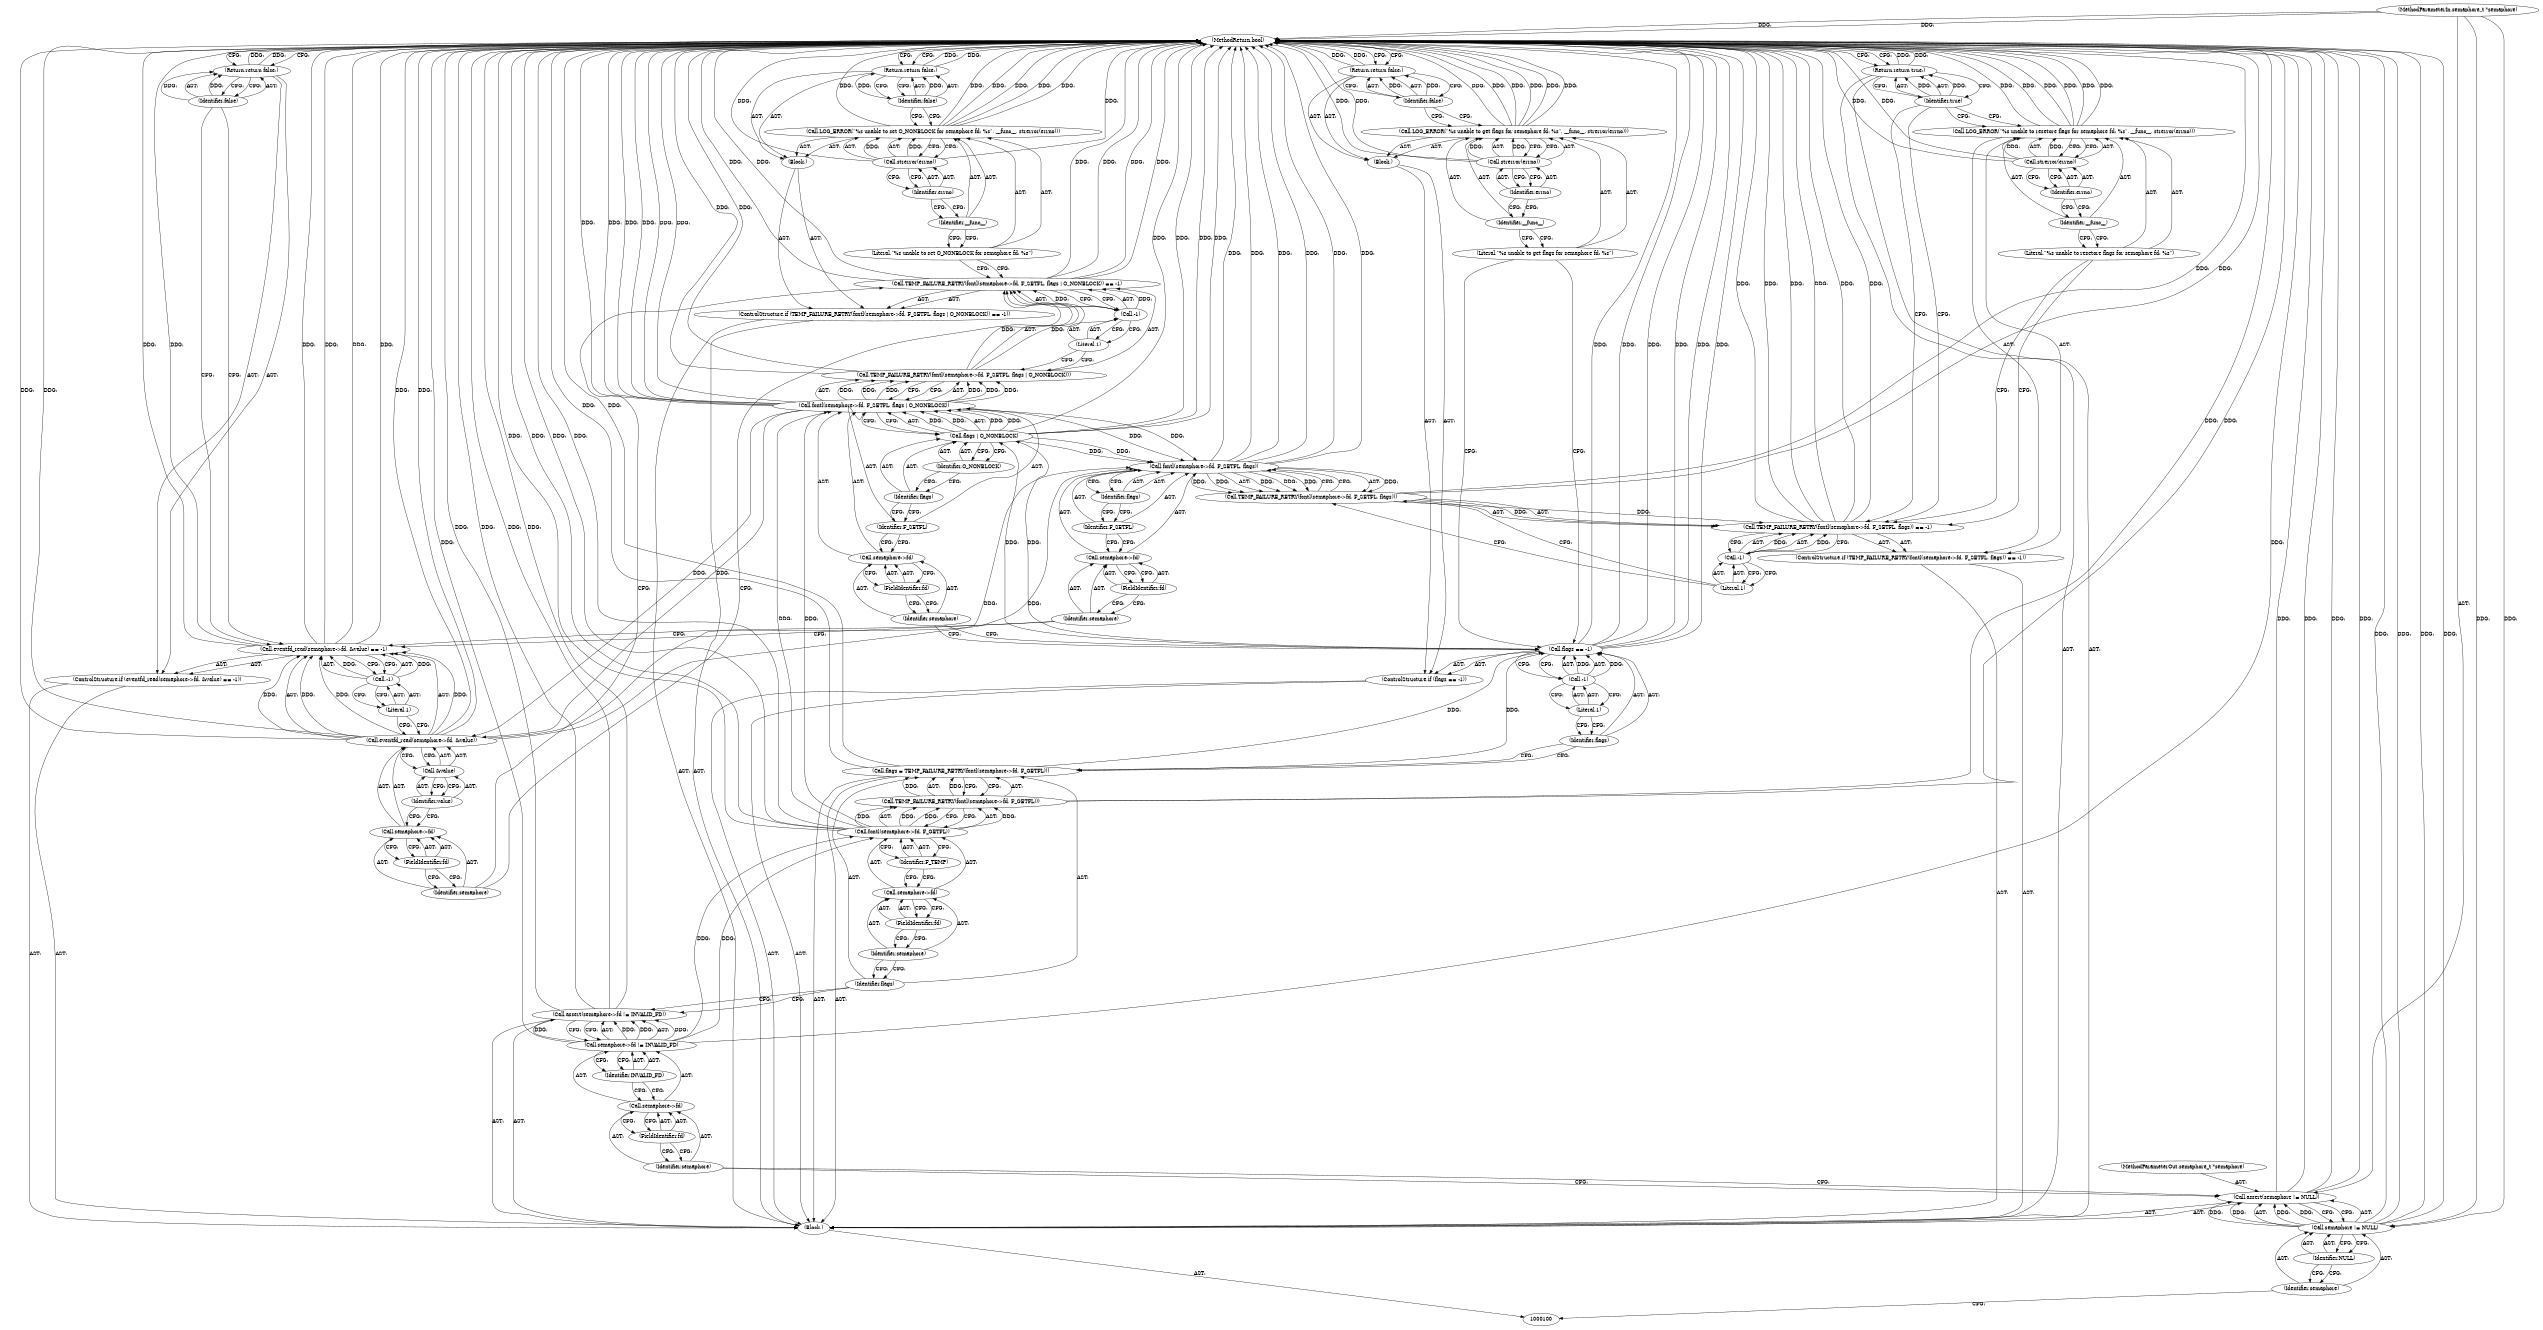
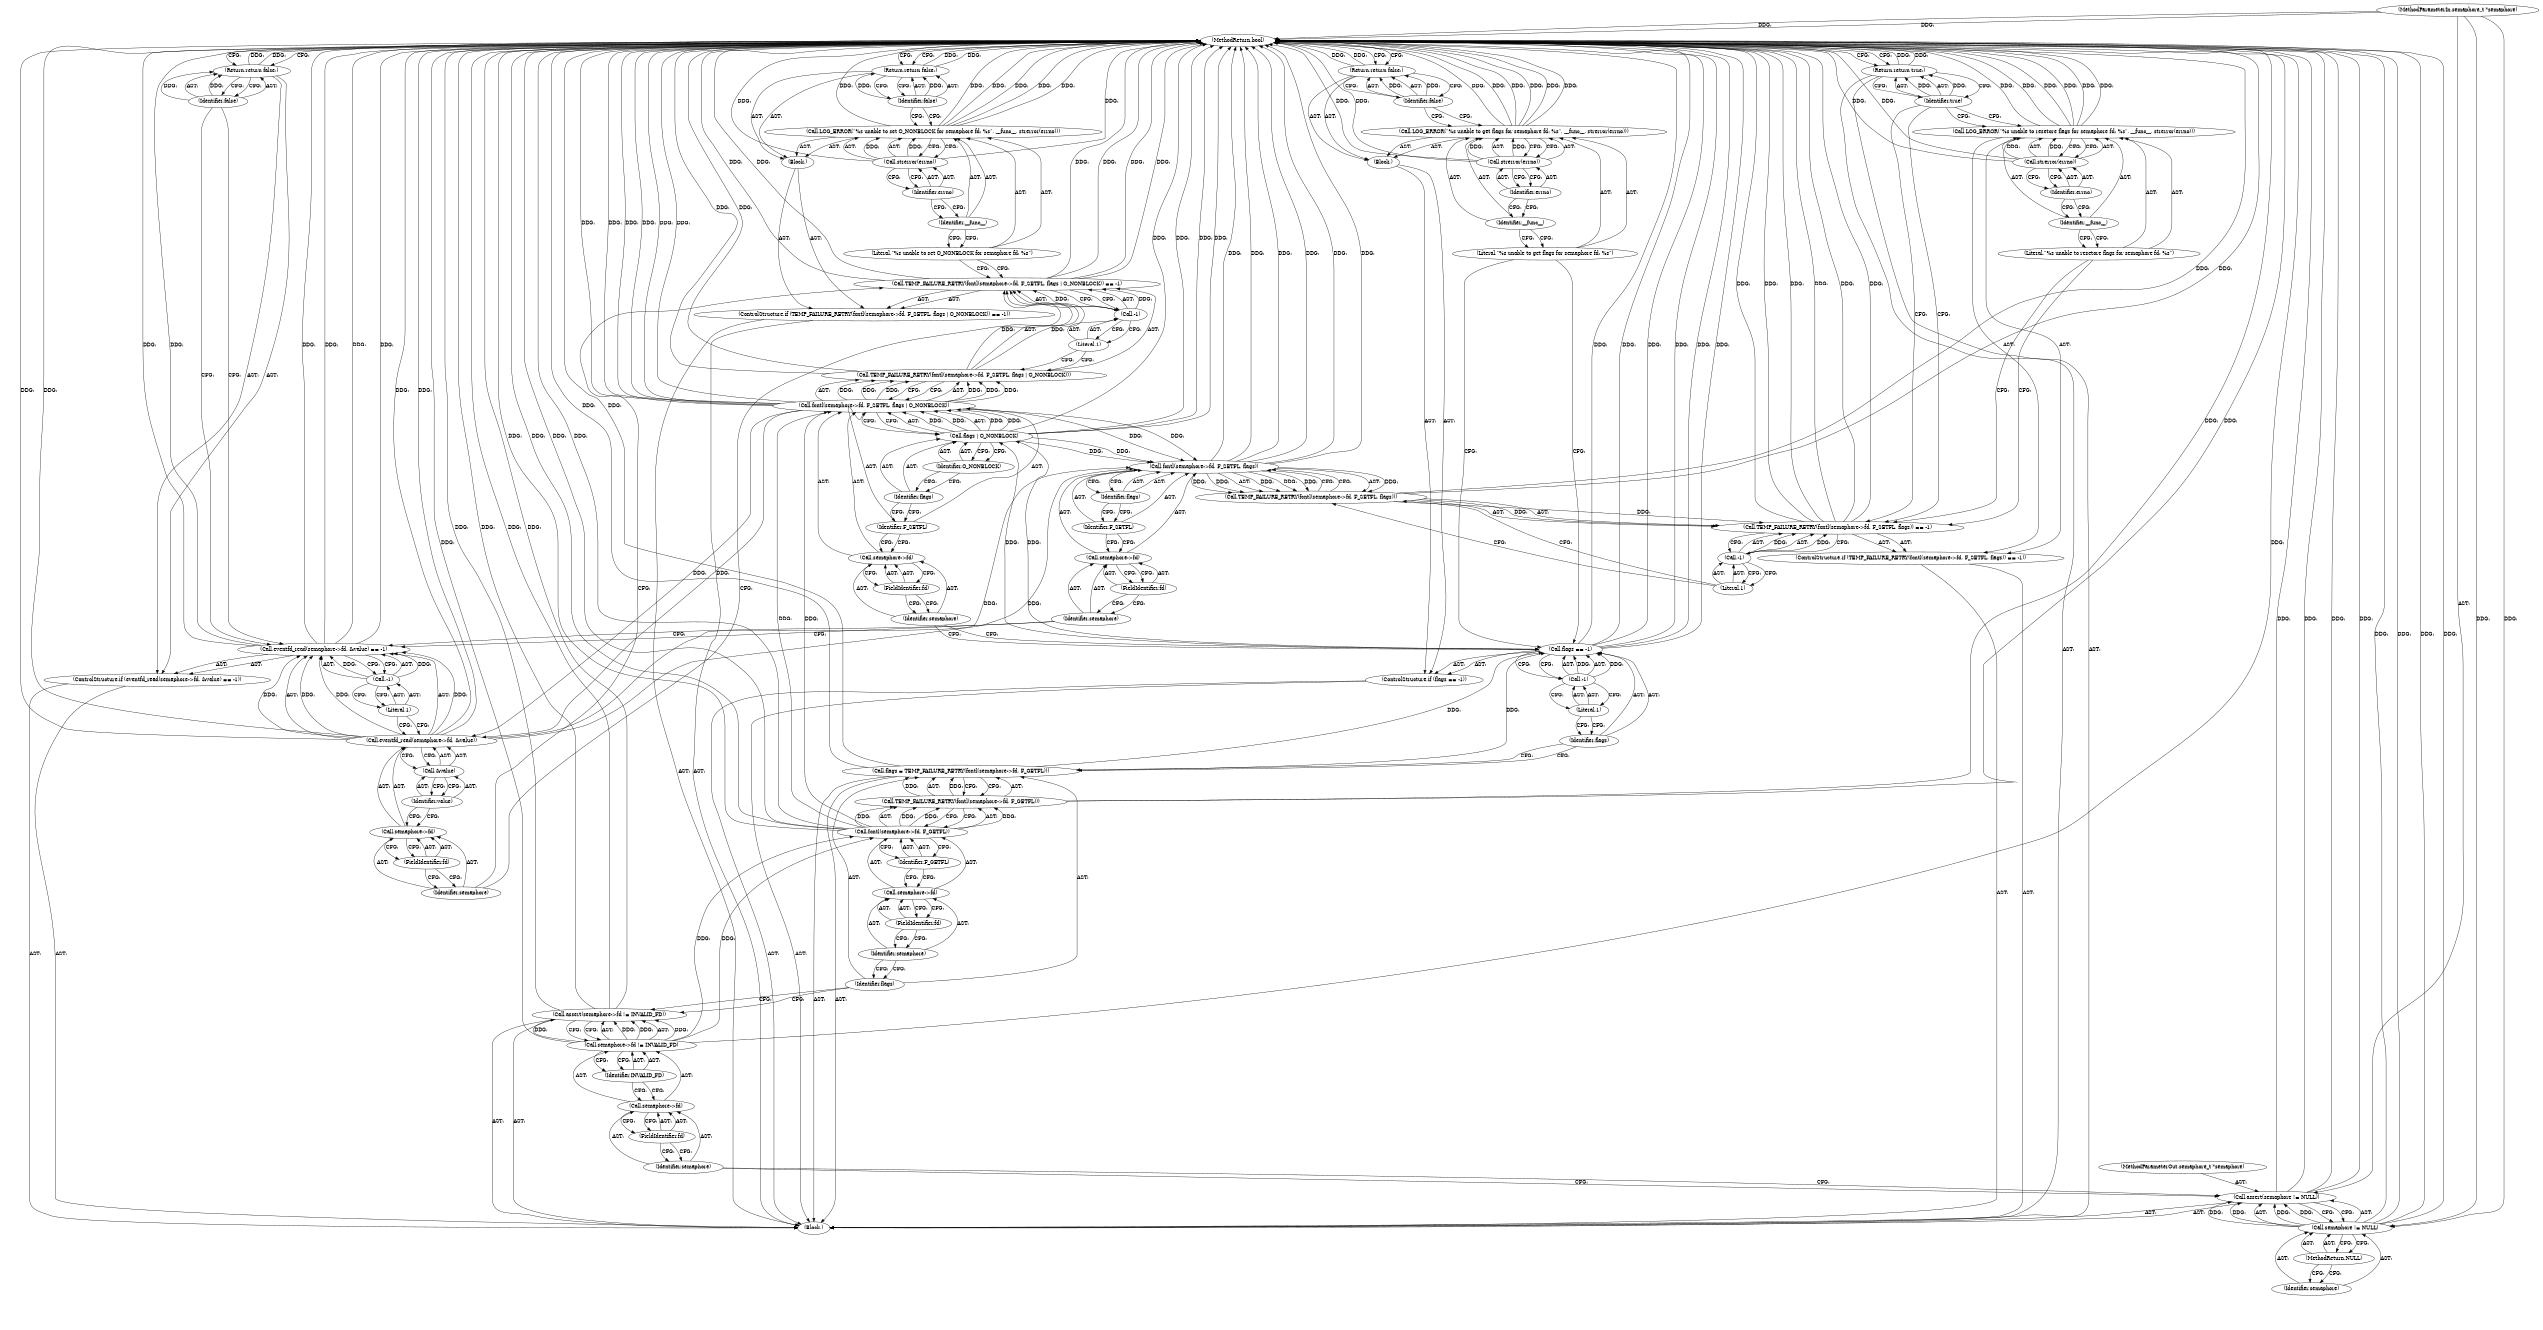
node "(Identifier,F_TEMP)": label "(Identifier,F_TEMP)" -> "(Identifier,F_GETFL)"
node "(Identifier,NULL)": label "(Identifier,NULL)" -> "(MethodReturn,NULL)"
node "1000100": removed
